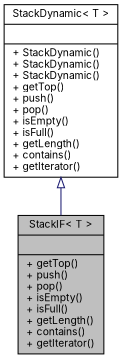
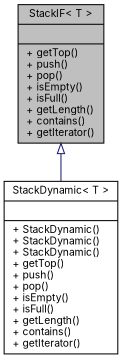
edge "StackIF< T >" -> "StackDynamic< T >": reversed
